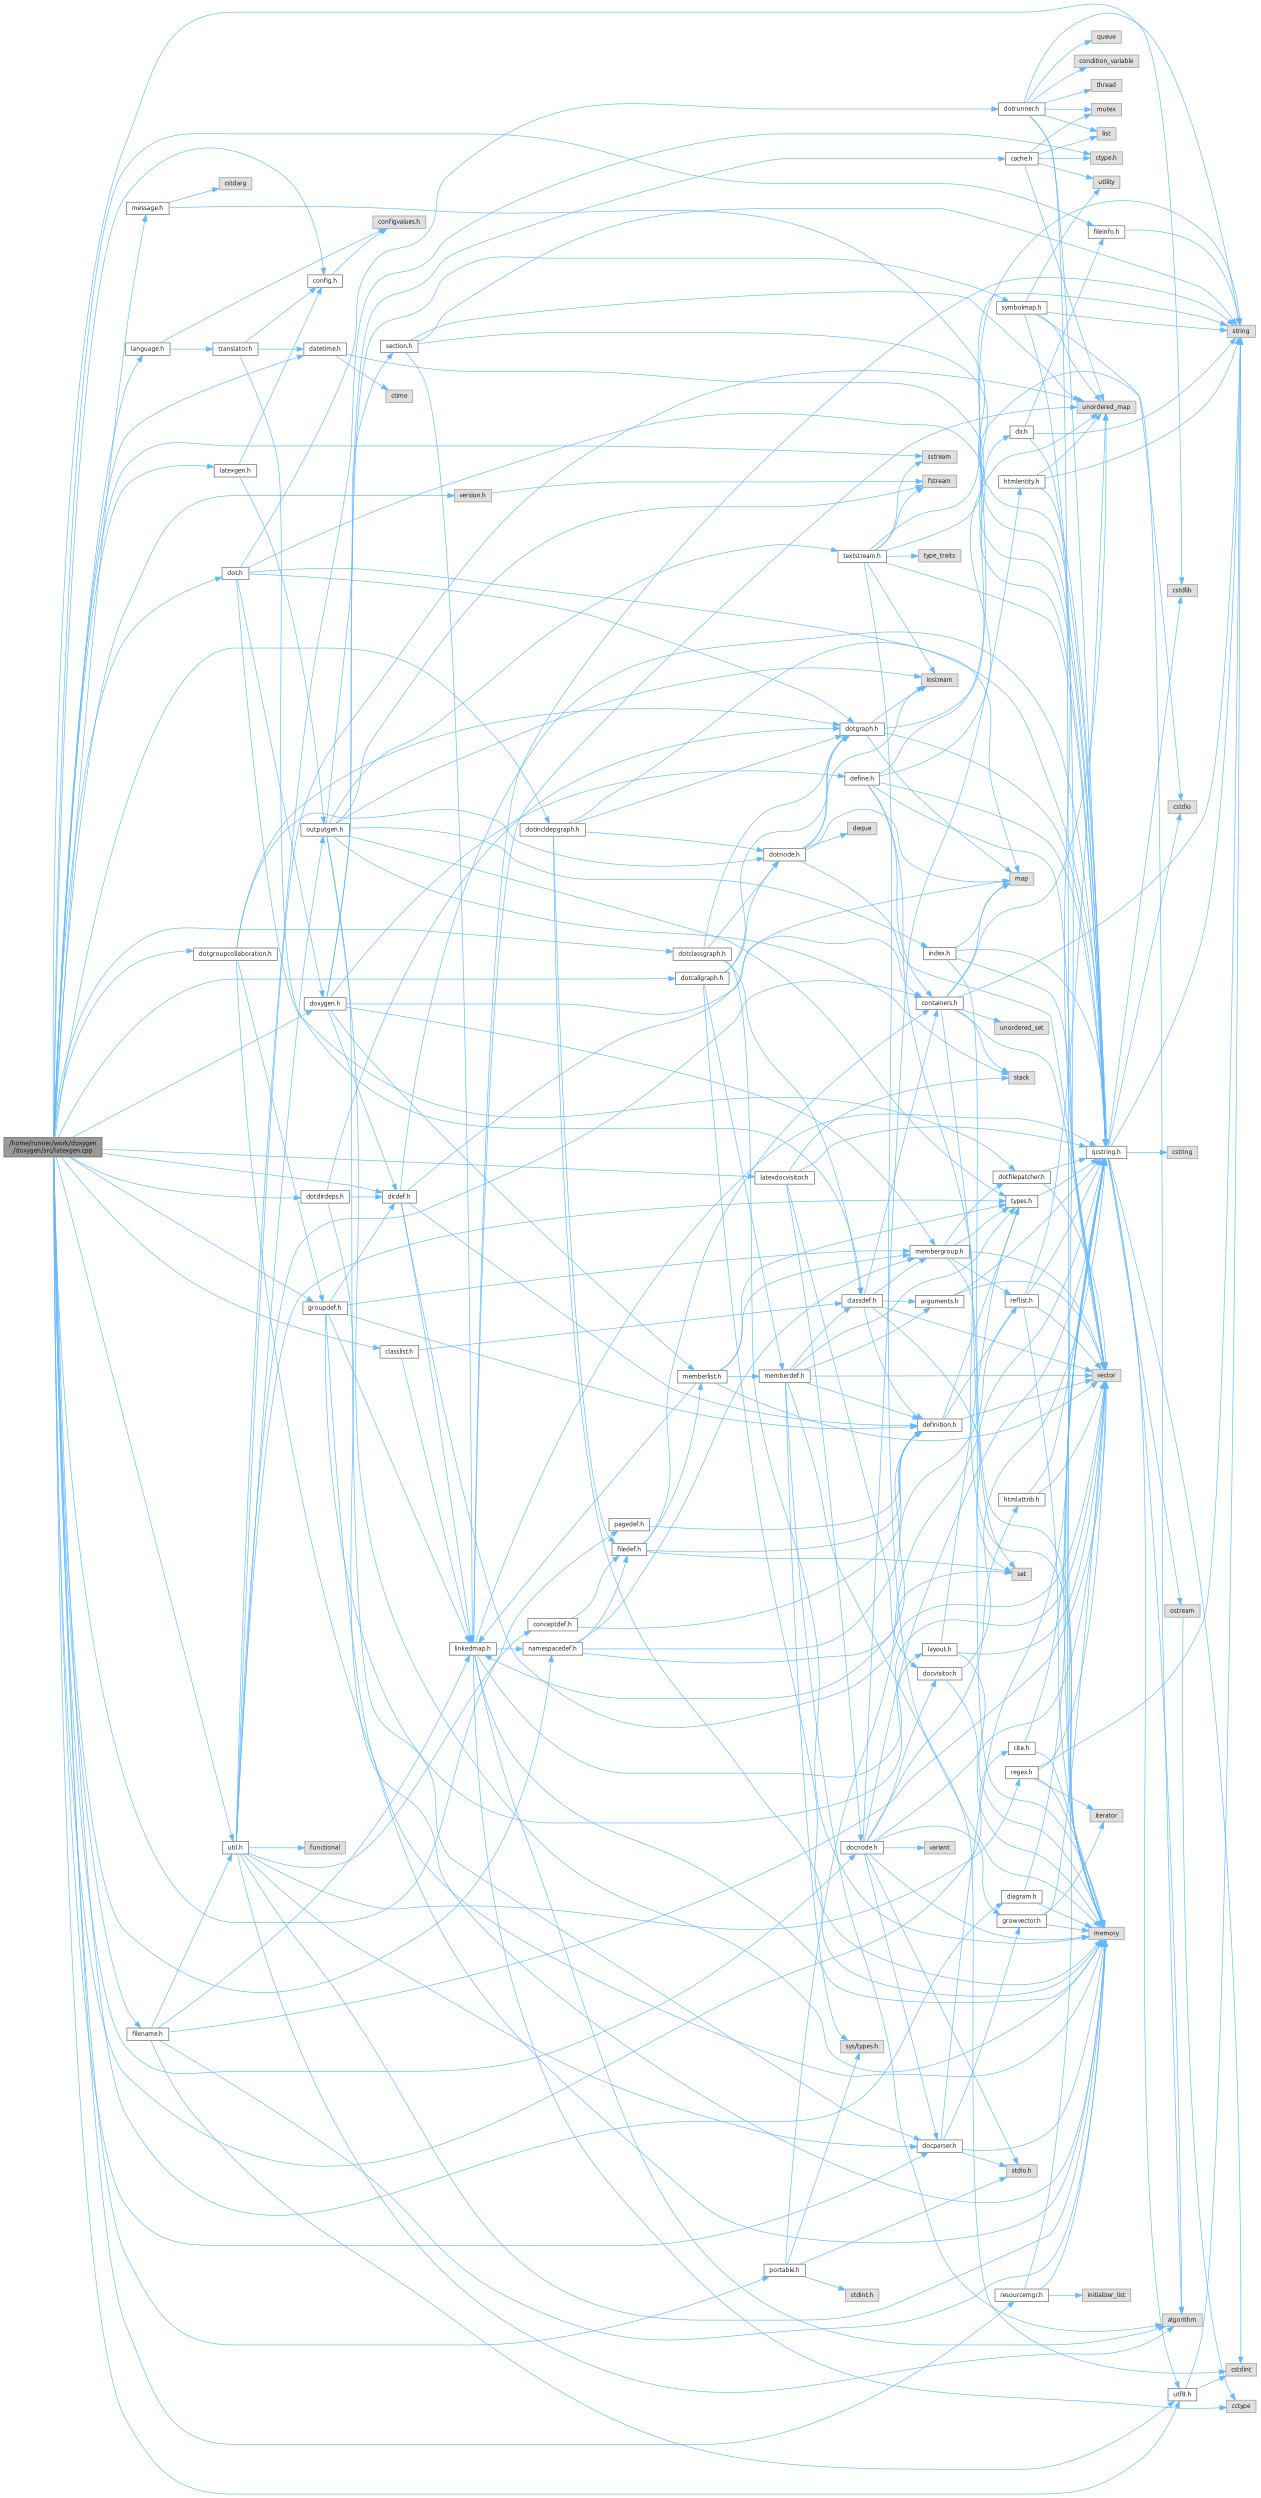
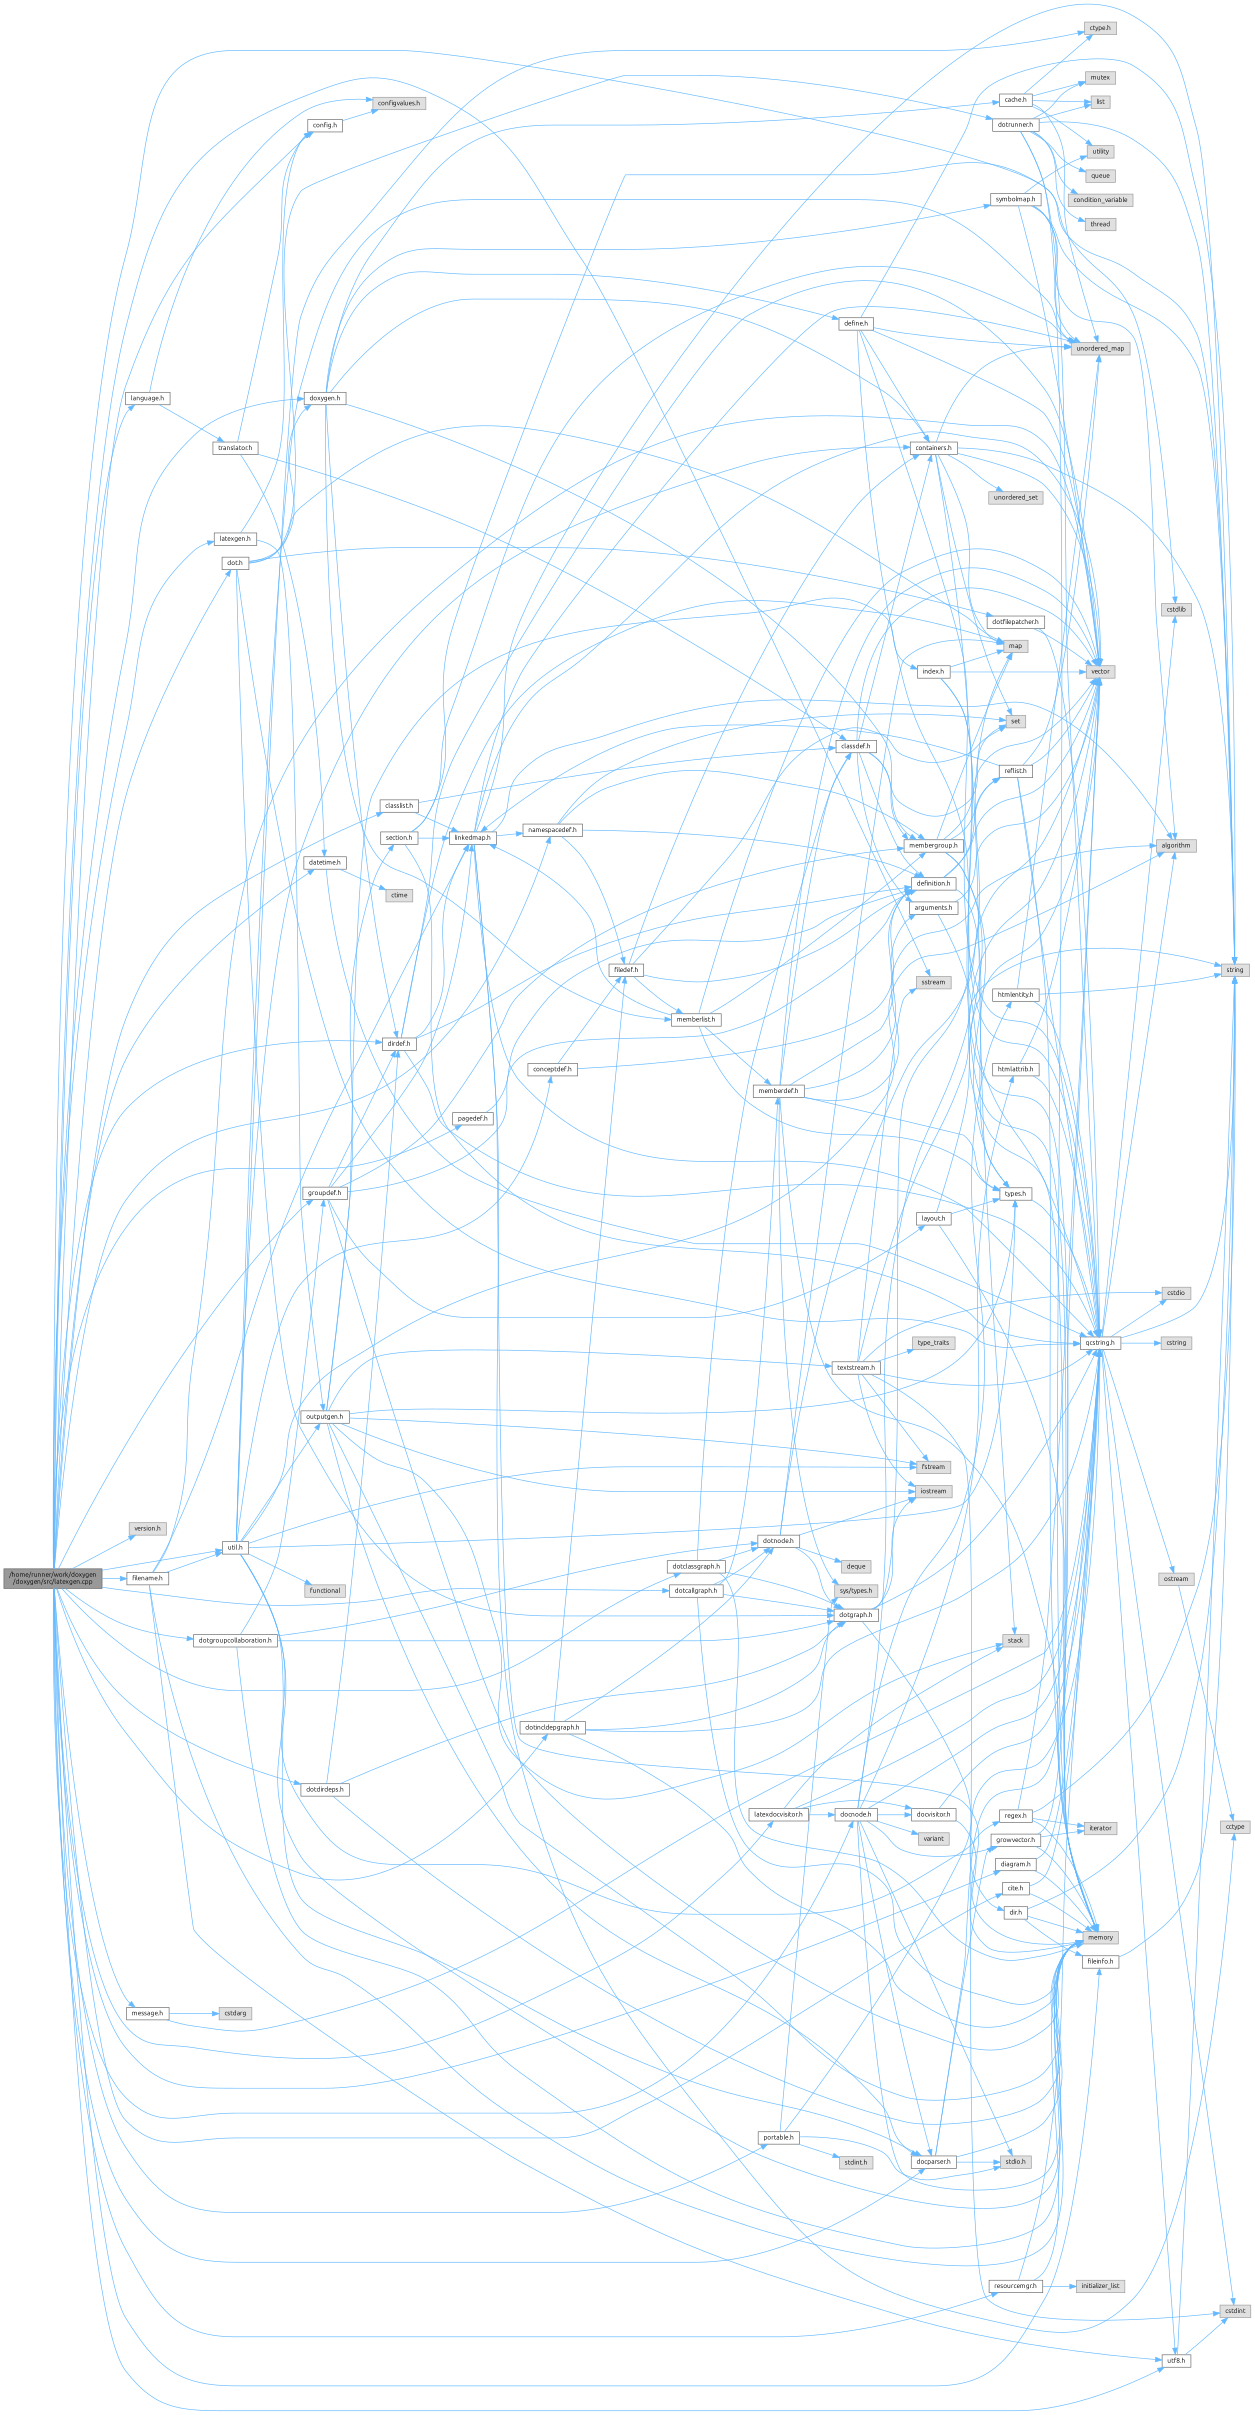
edge "version.h" -> "fstream": now "util.h" -> "fstream"
edge "membergroup.h" -> "dotfilepatcher.h": now "membergroup.h" -> "map"
